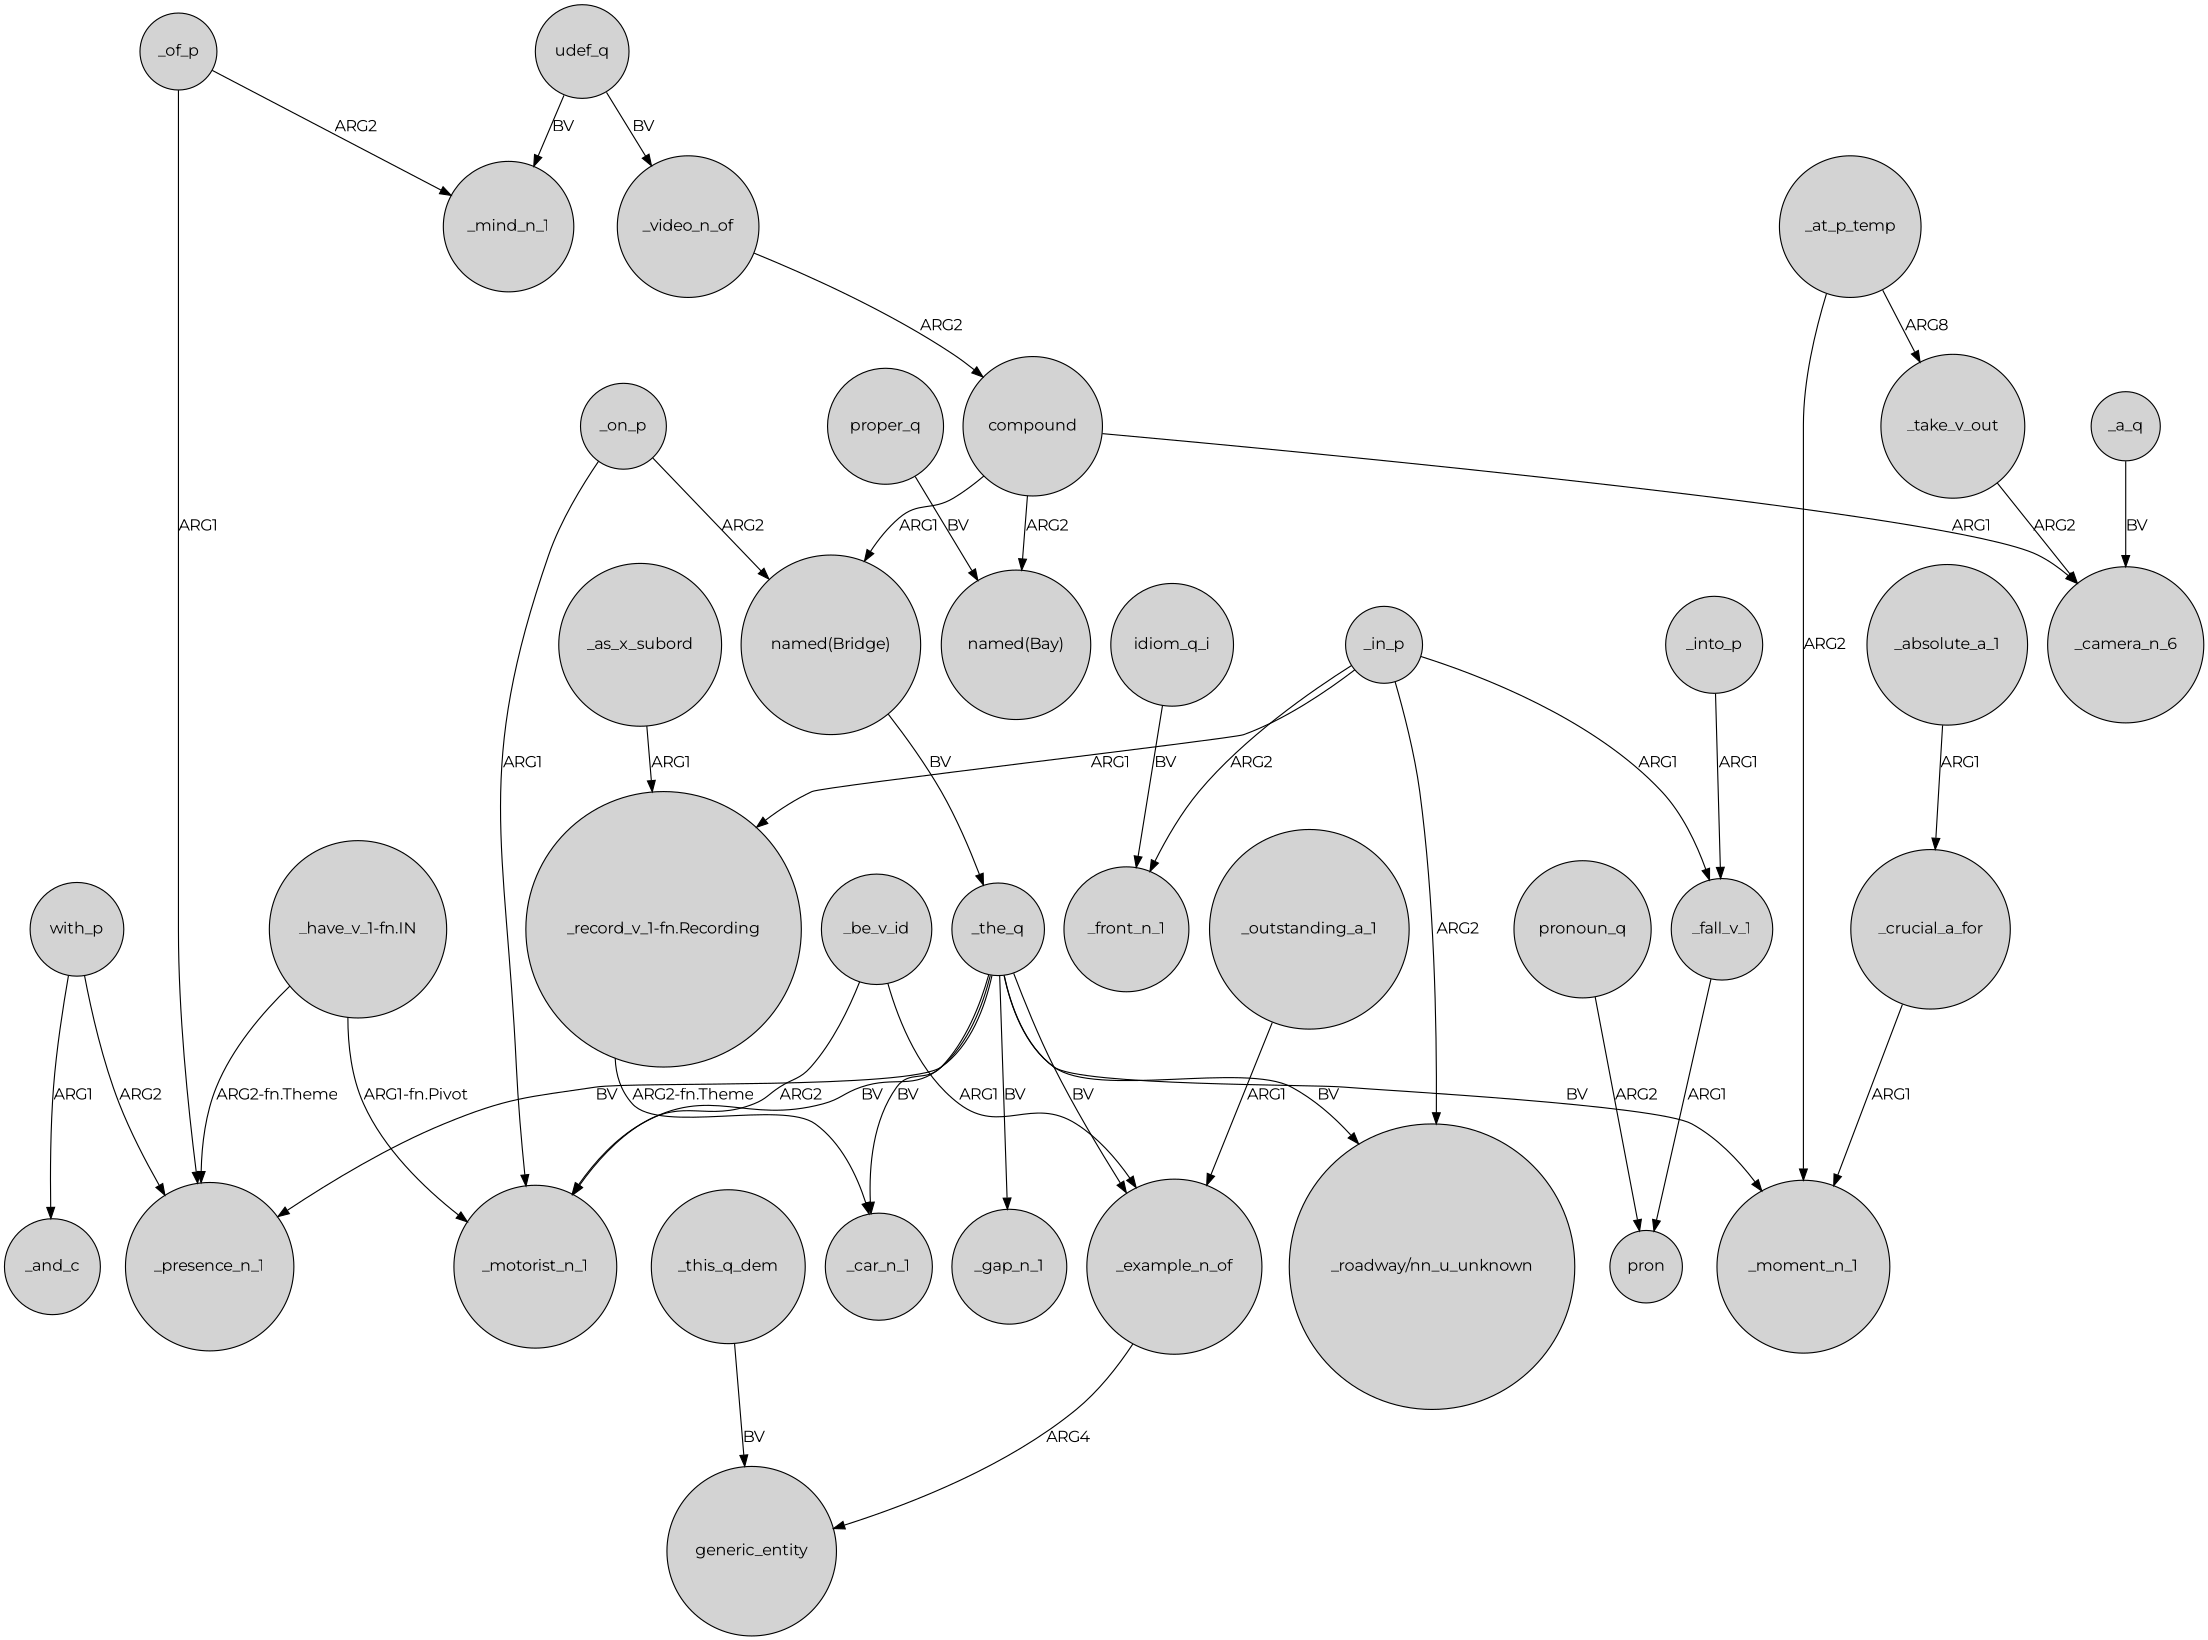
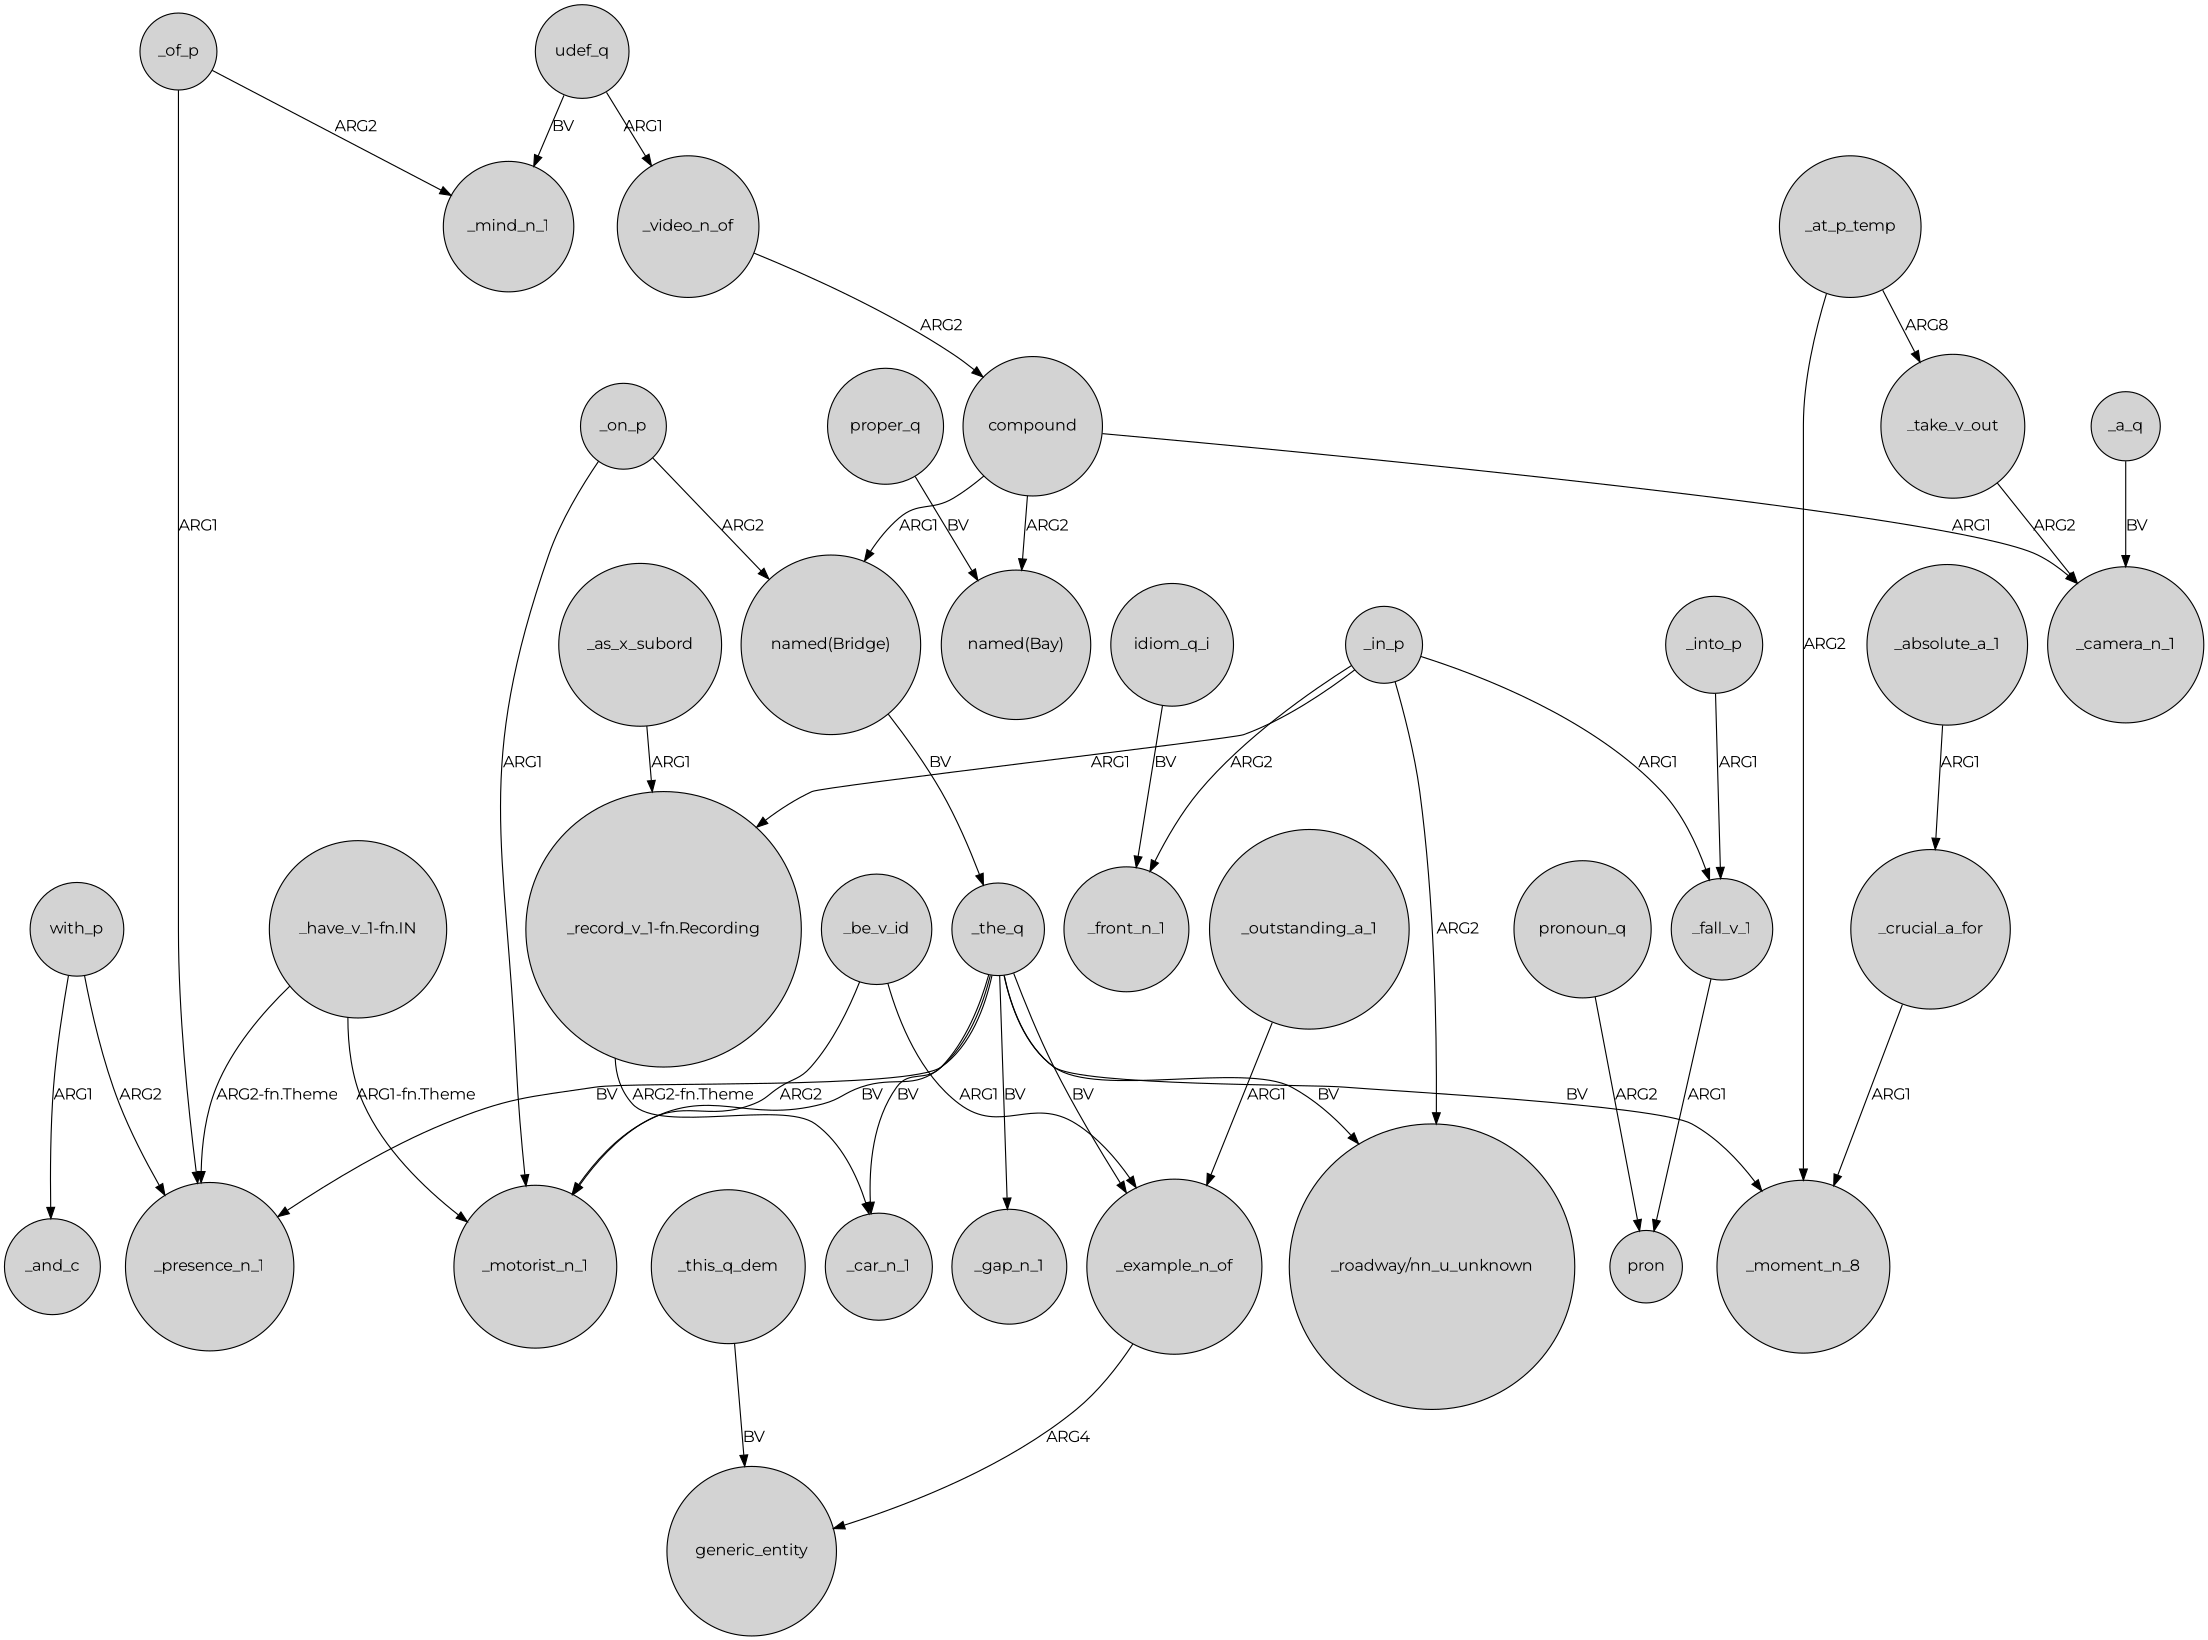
edge "udef_q" -> "_video_n_of": label "BV" -> "ARG1"
node "_camera_n_6": label "_camera_n_6" -> "_camera_n_1"
edge "_have_v_1-fn.IN" -> "_motorist_n_1": label "ARG1-fn.Pivot" -> "ARG1-fn.Theme"
node "_moment_n_1": label "_moment_n_1" -> "_moment_n_8"
